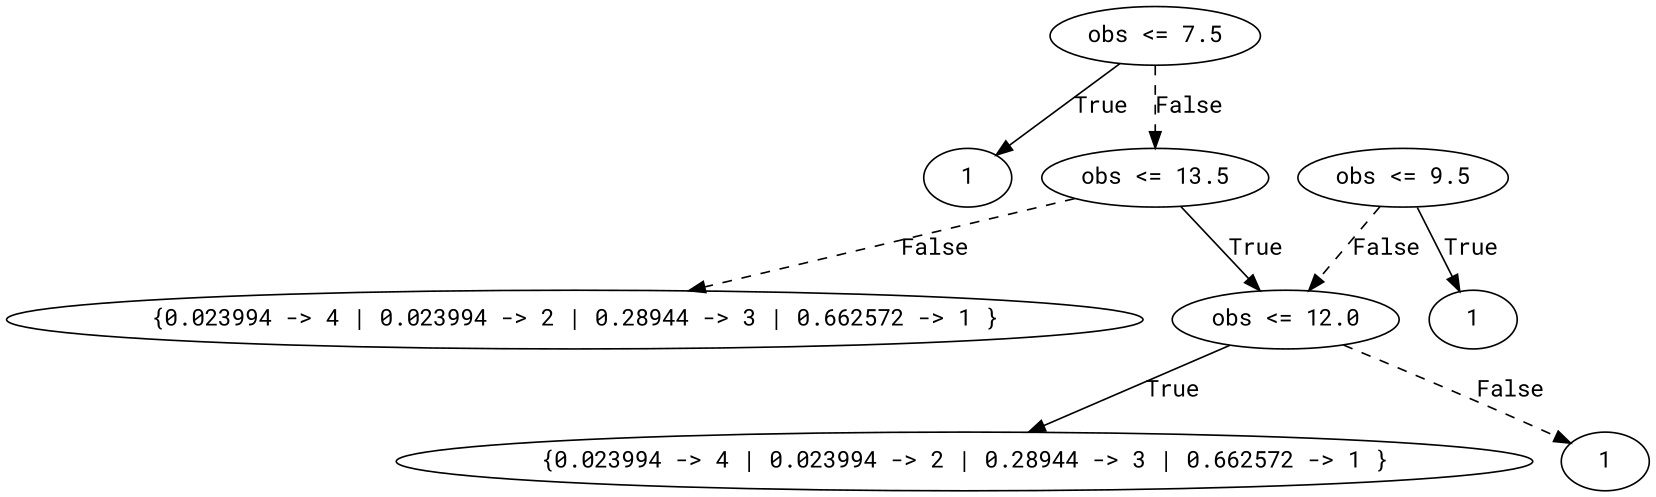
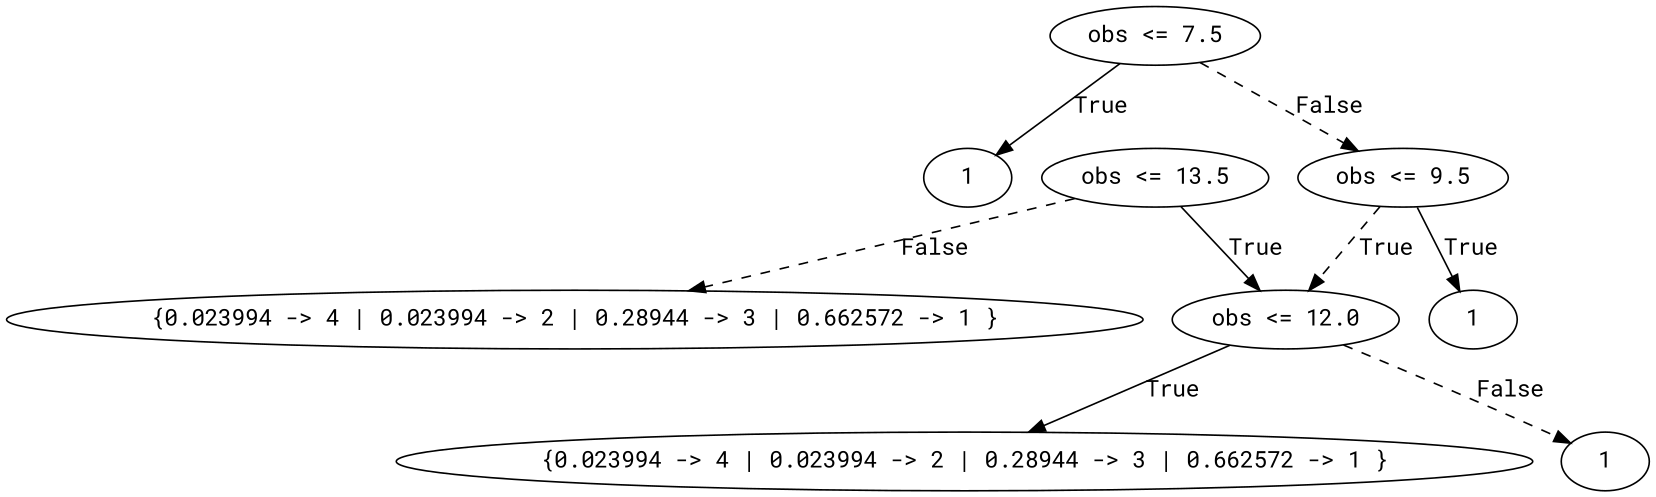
edge "obs <= 7.5" -> "obs <= 13.5": now "obs <= 7.5" -> "obs <= 9.5"
edge "obs <= 9.5" -> "obs <= 12.0": label "False" -> "True"
